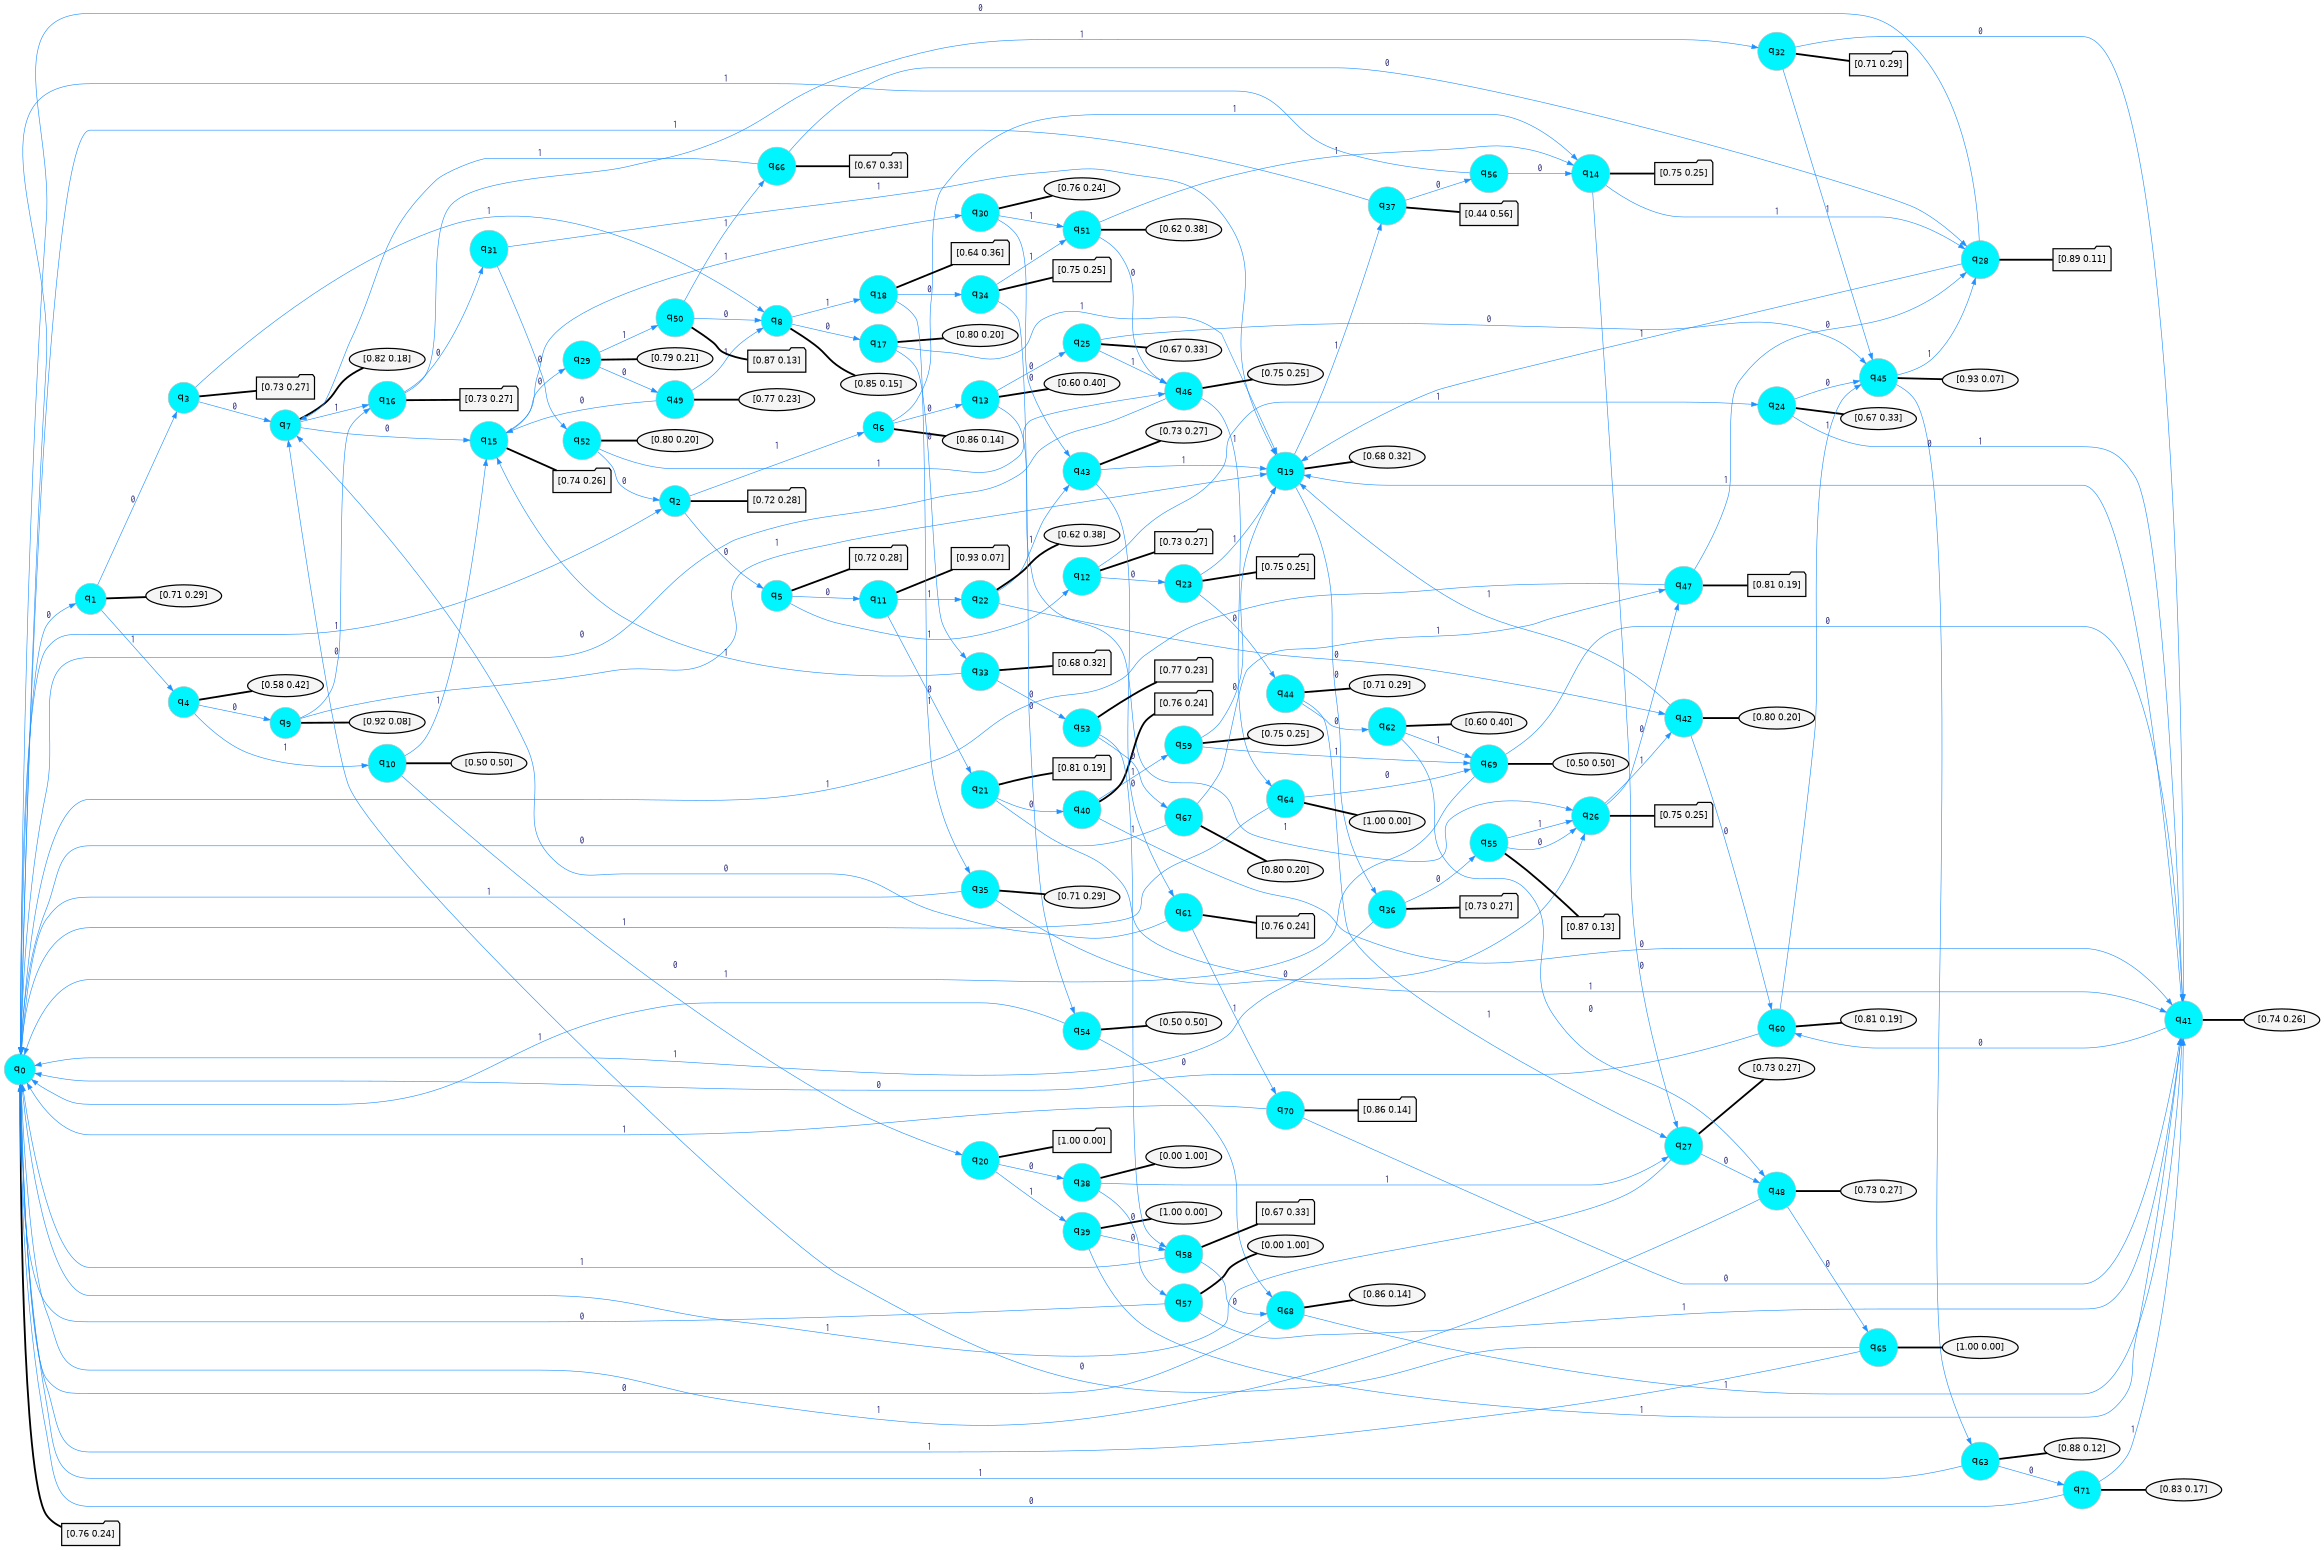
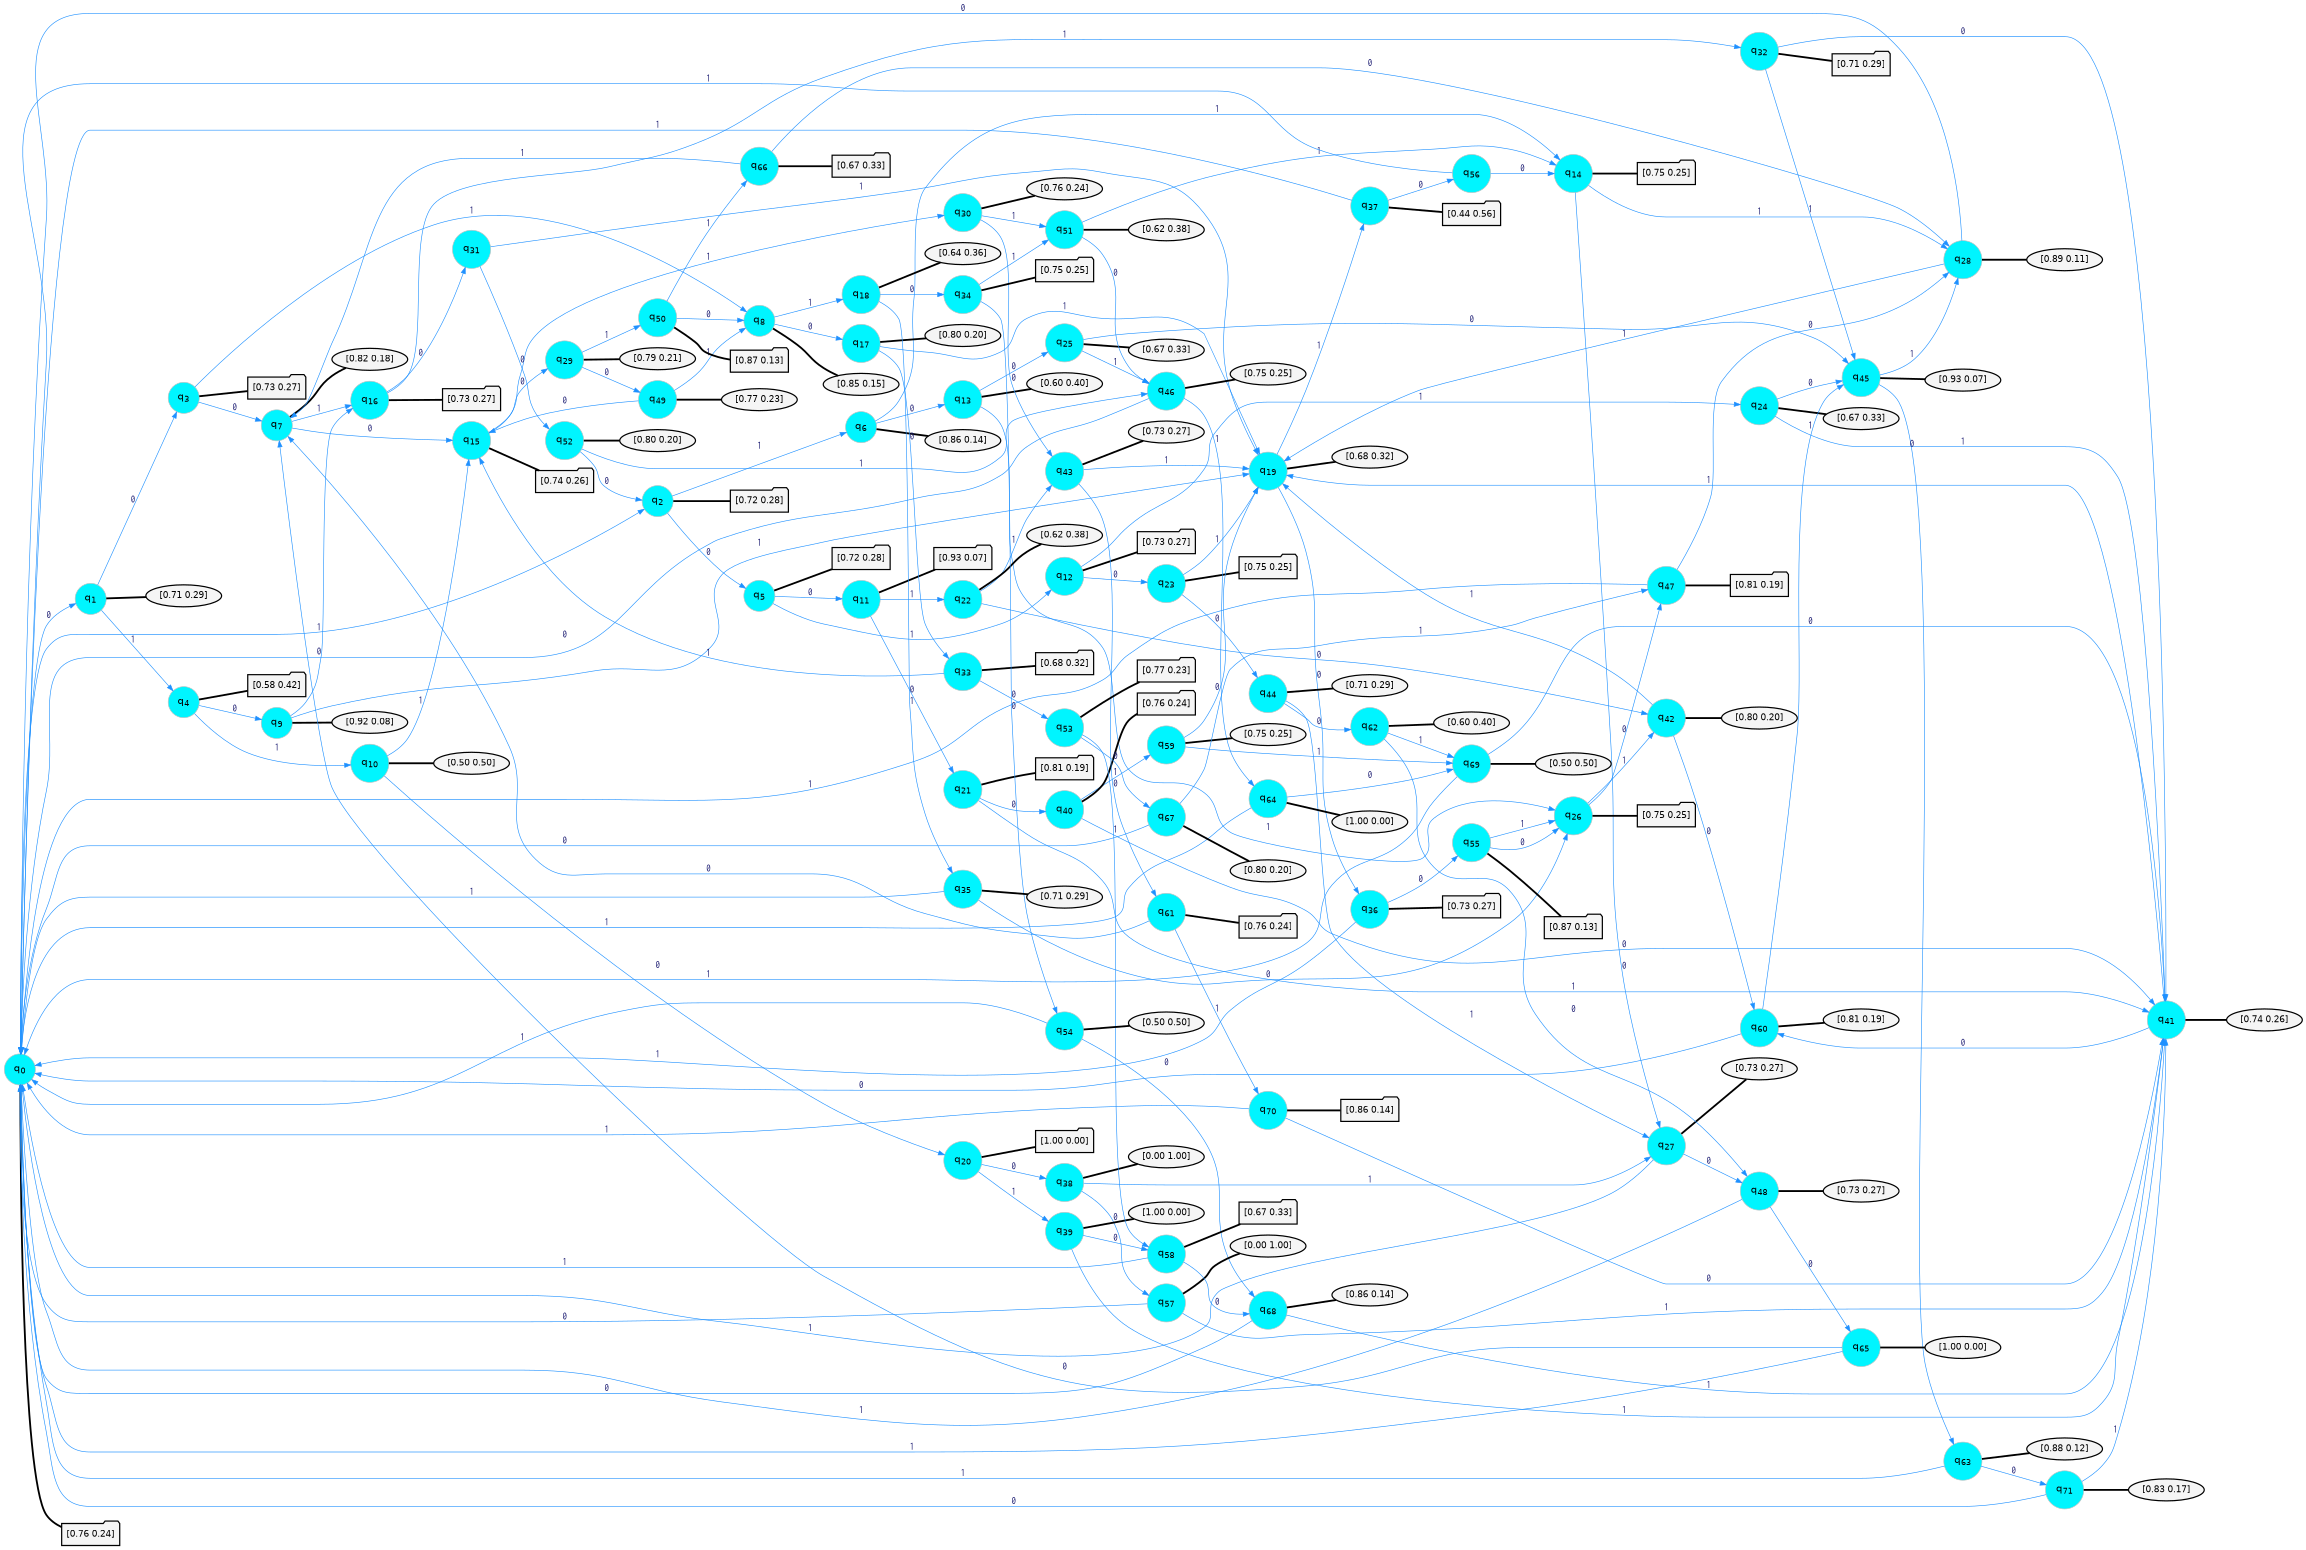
node "[0.64 0.36]": shape folder -> ellipse
node "[0.89 0.11]": shape folder -> ellipse
node "[0.58 0.42]": shape ellipse -> folder
